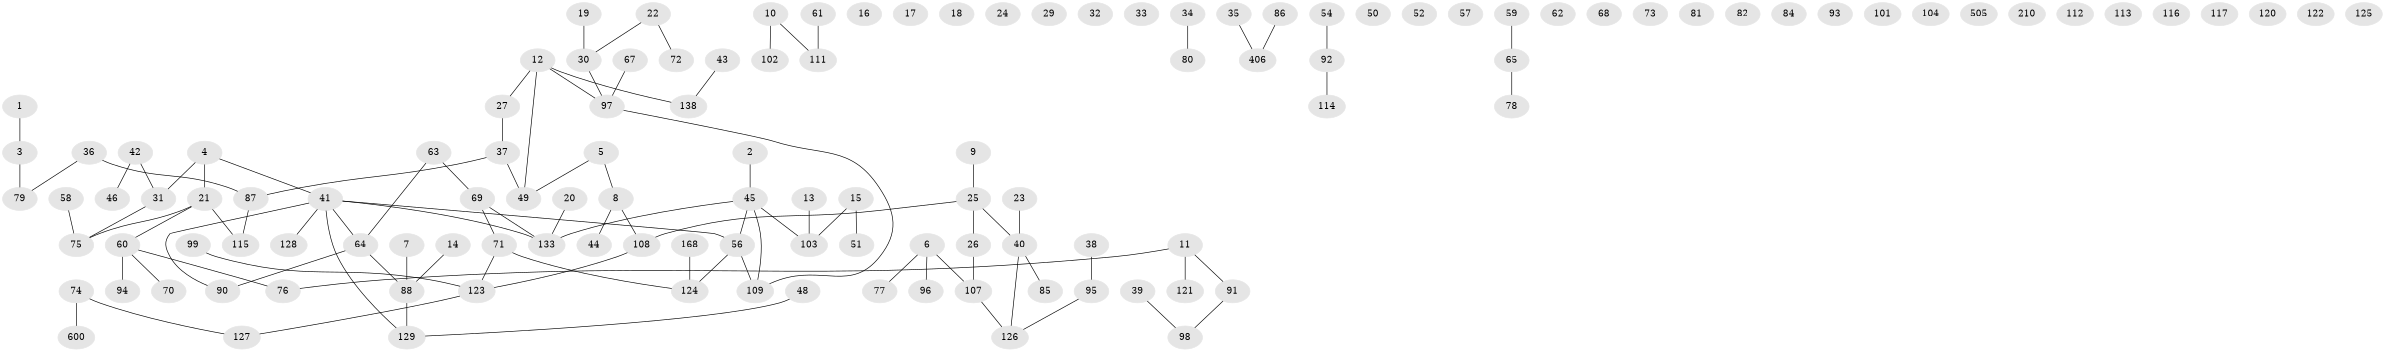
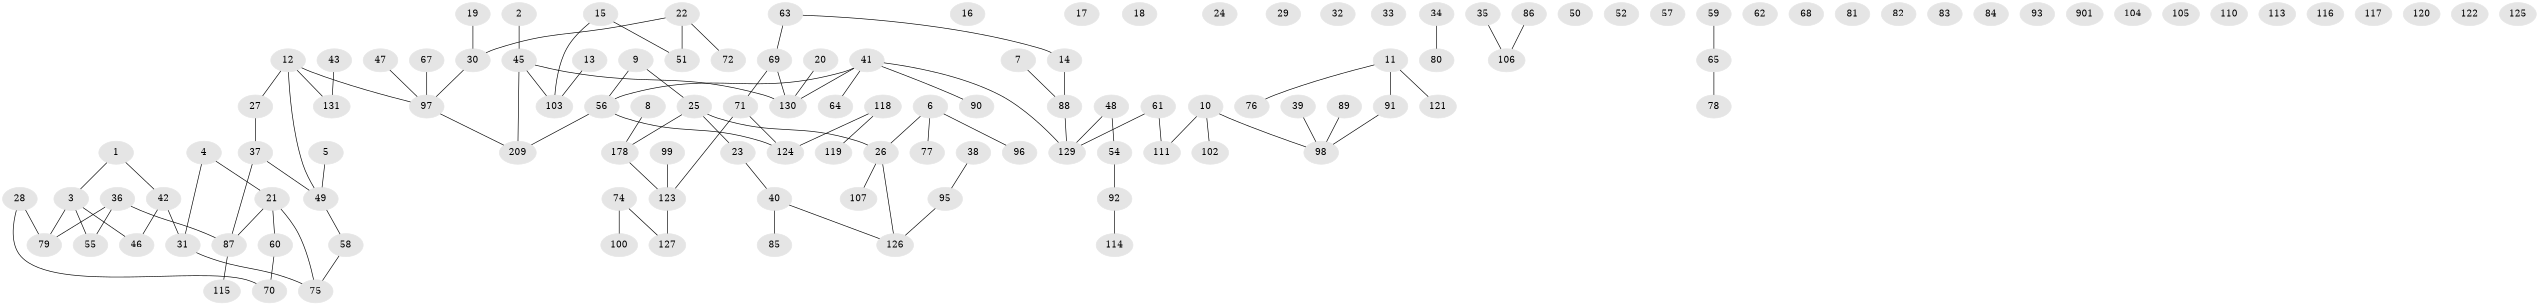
node "73": removed
node "101": label "101" -> "901"
node "83": added
node "505": label "505" -> "105"
node "210": label "210" -> "110"
node "112": removed
edge "22" -- "51": added
node "47": added
node "406": label "406" -> "106"
node "138": label "138" -> "131"
node "89": added
edge "61" -- "129": added
edge "10" -- "98": added
edge "48" -- "54": added
node "119": added
edge "1" -- "42": added
edge "4" -- "41": removed
edge "5" -- "8": removed
node "28": added
edge "63" -- "64": now "63" -- "14"
edge "21" -- "115": now "21" -- "87"
edge "49" -- "58": added
edge "25" -- "40": now "25" -- "23"
edge "45" -- "56": now "9" -- "56"
edge "3" -- "46": added
node "55": added
node "128": removed
node "133": label "133" -> "130"
node "44": removed
node "108": label "108" -> "178"
node "168": label "168" -> "118"
edge "6" -- "107": now "6" -- "26"
edge "64" -- "90": removed
edge "60" -- "76": removed
edge "64" -- "88": removed
node "94": removed
node "109": label "109" -> "209"
edge "107" -- "126": now "26" -- "126"
node "600": label "600" -> "100"
